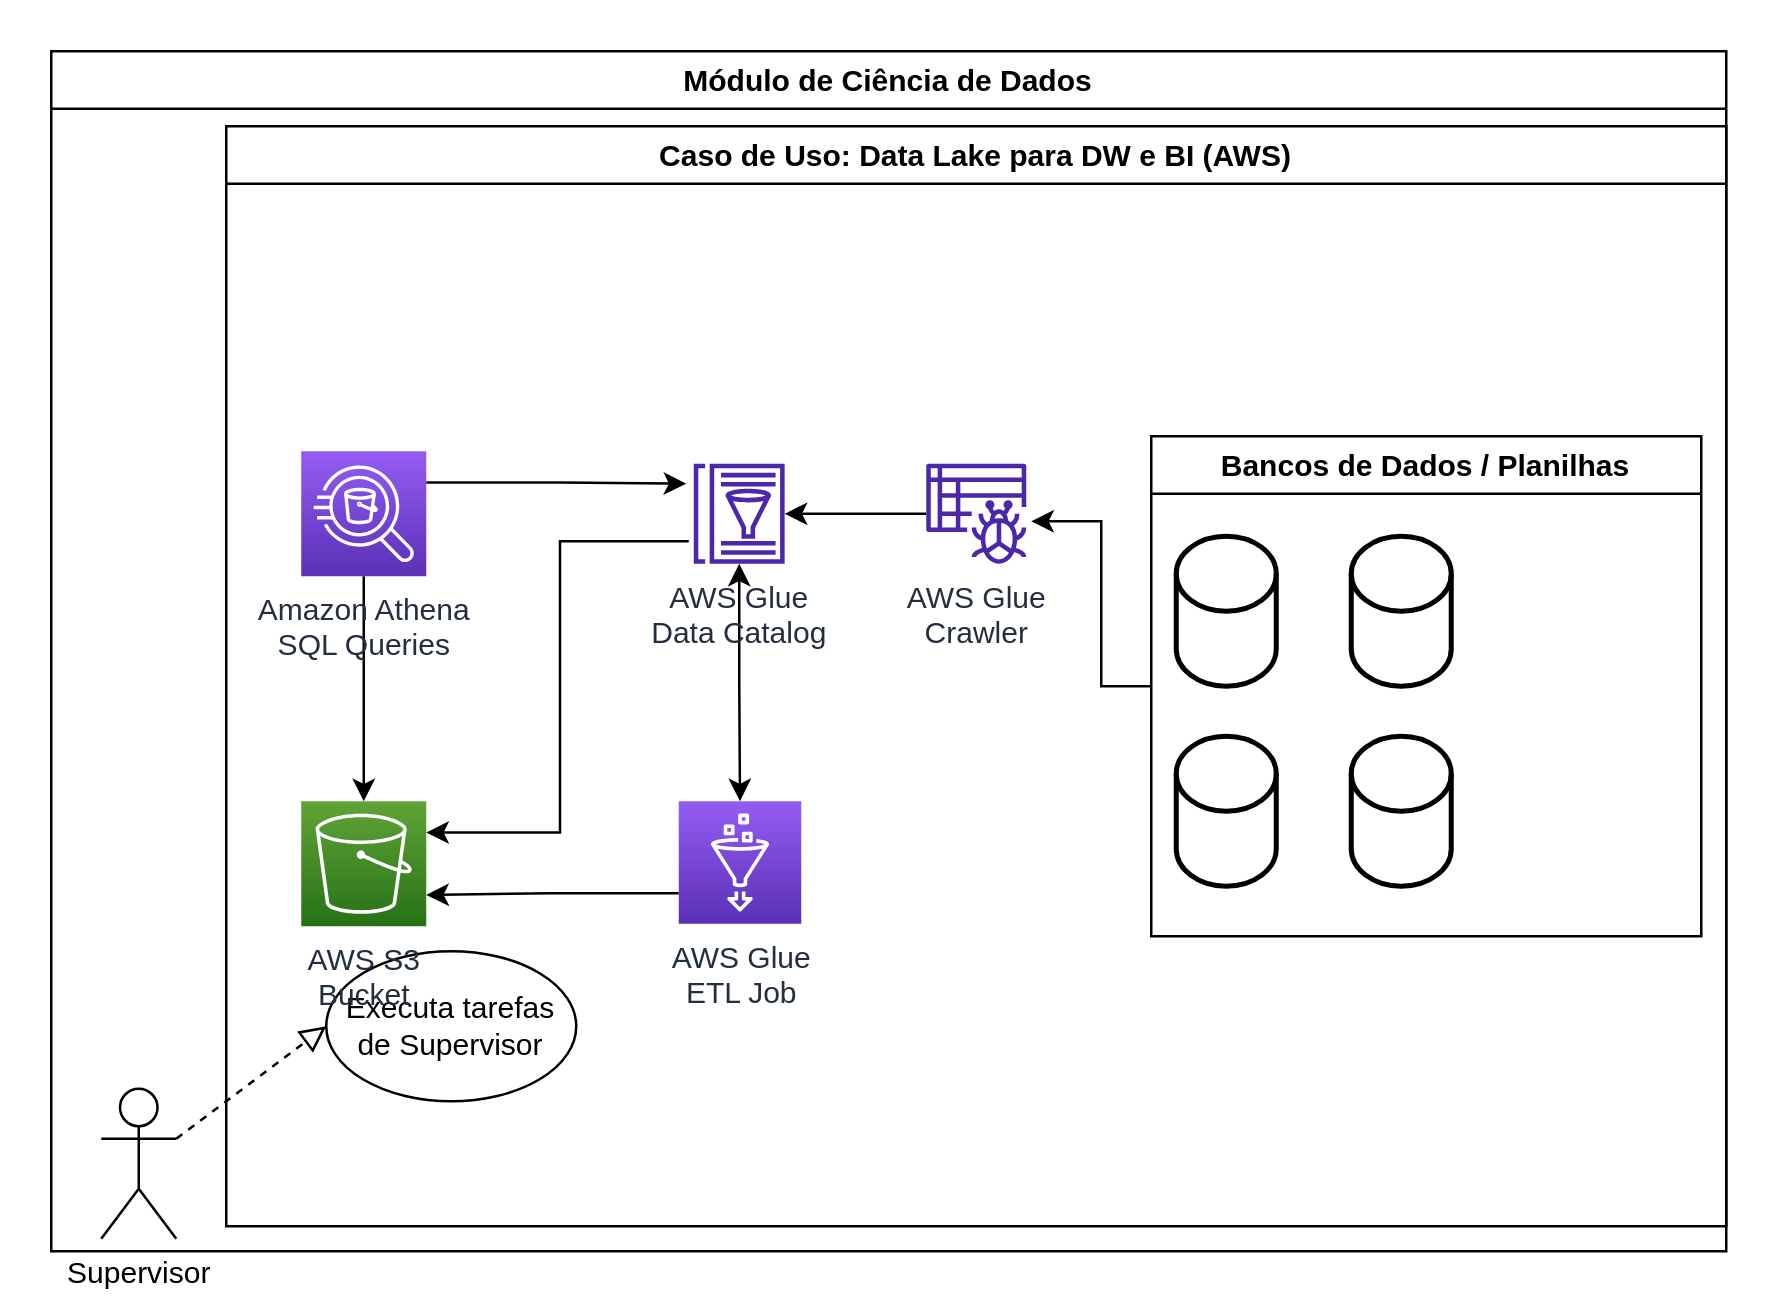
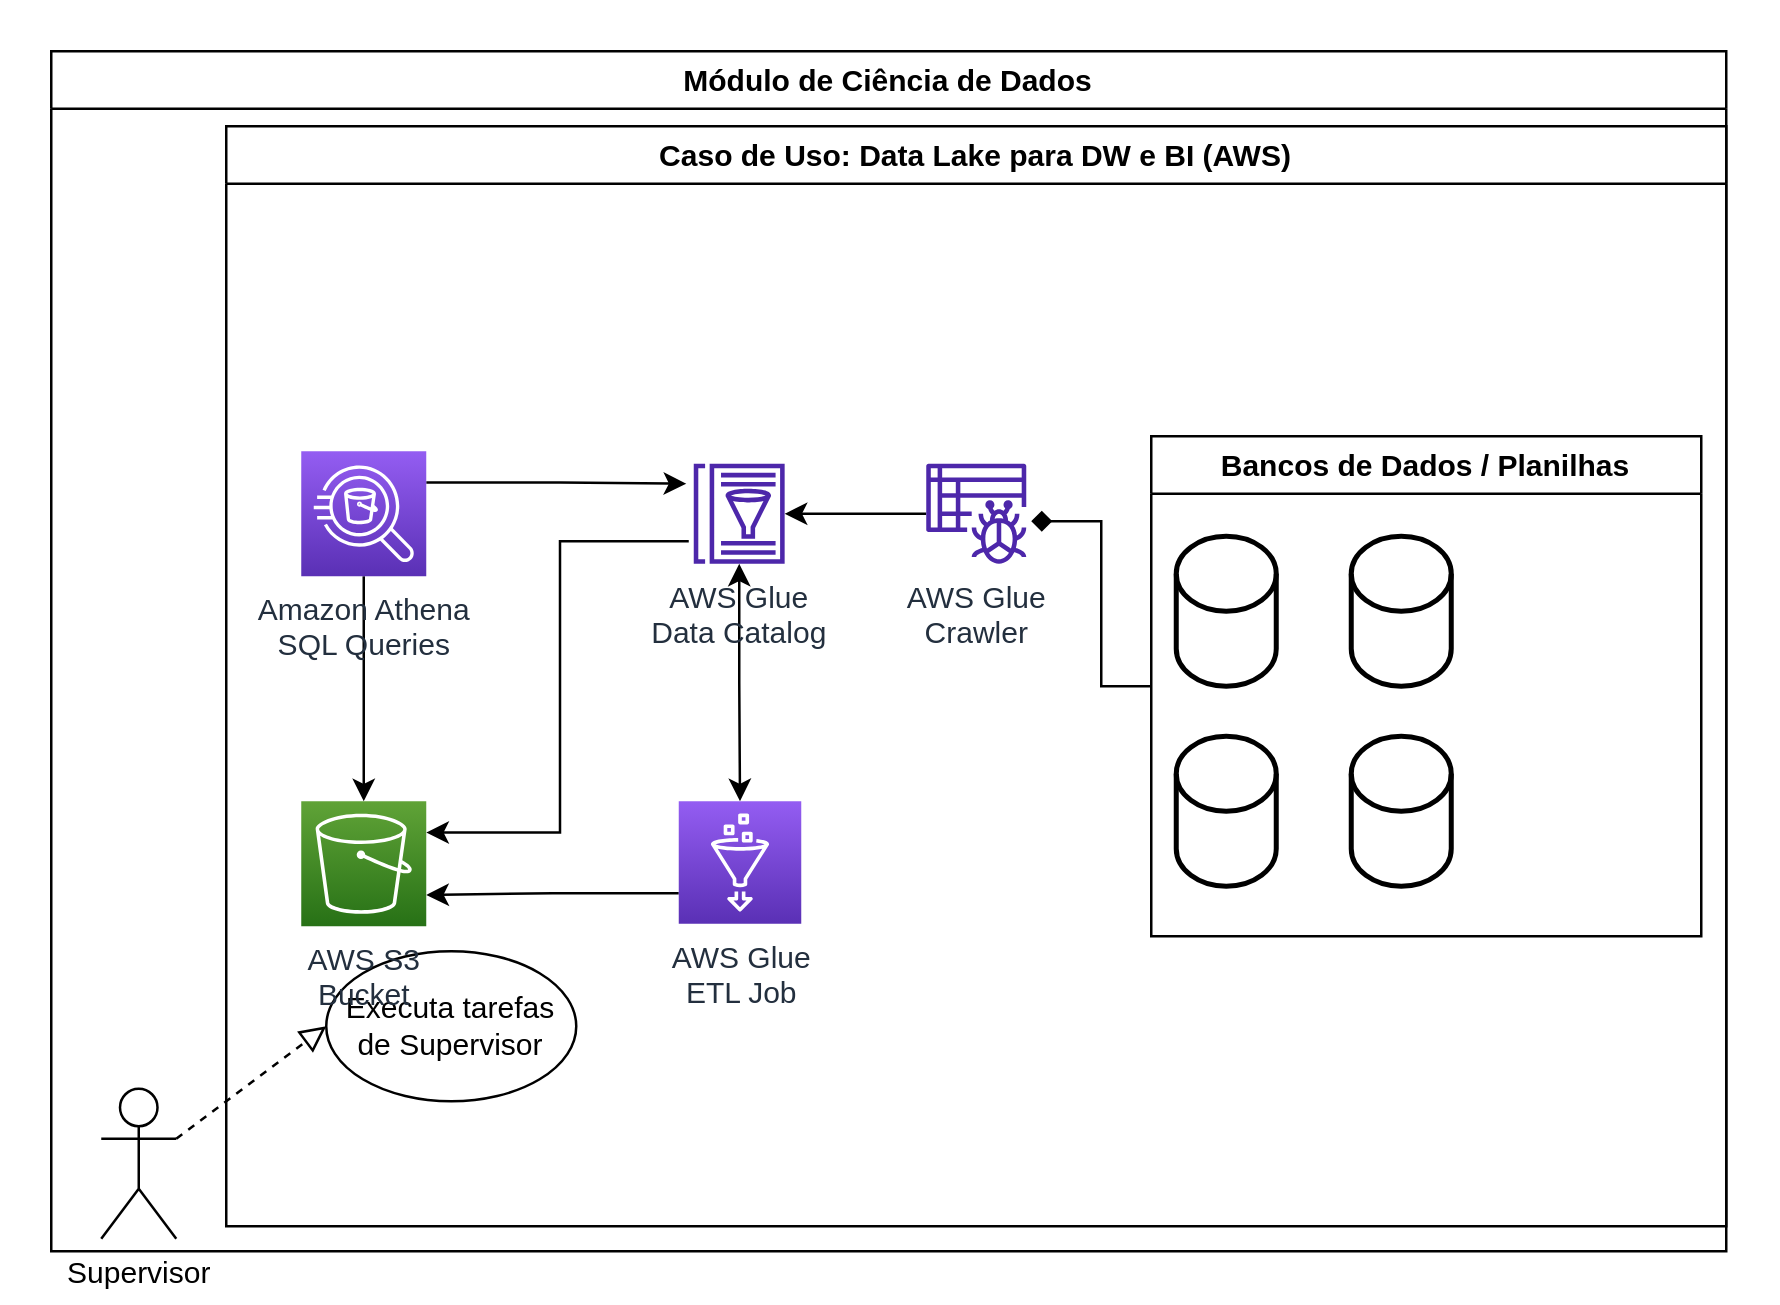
edge "Bancos de Dados / Planilhas" -> "AWS Glue Crawler": arrowhead classic -> diamond
